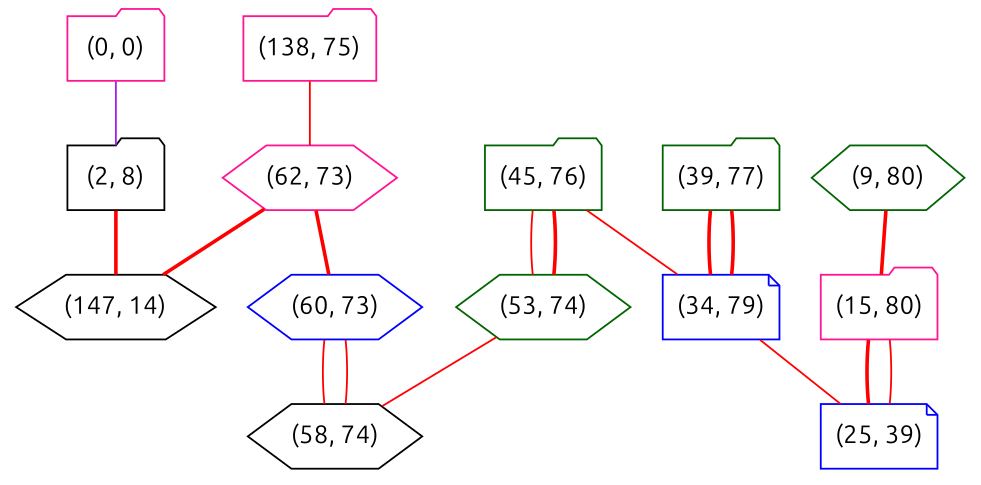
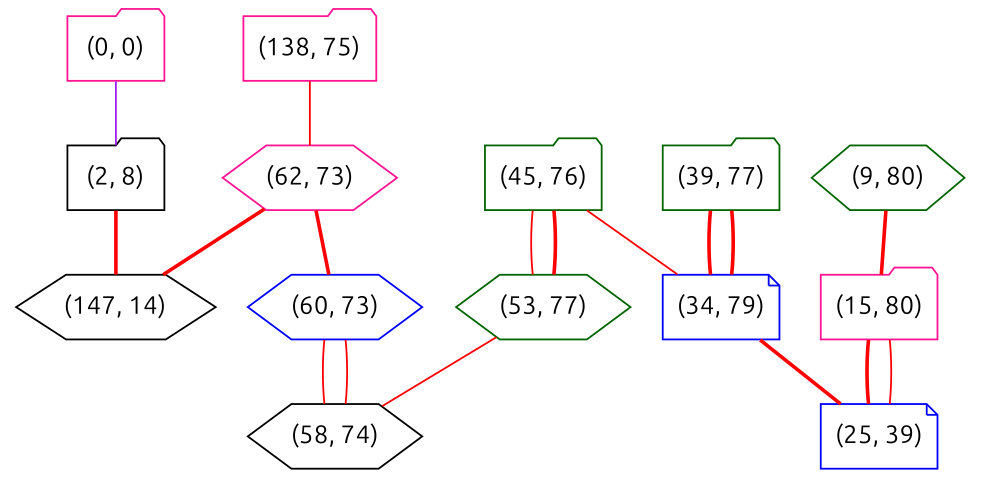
node "(53, 74)": label "(53, 74)" -> "(53, 77)"
edge "(34, 79)" -- "(25, 39)": style solid -> bold
